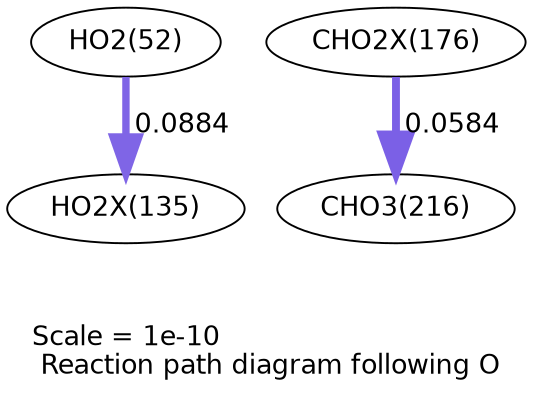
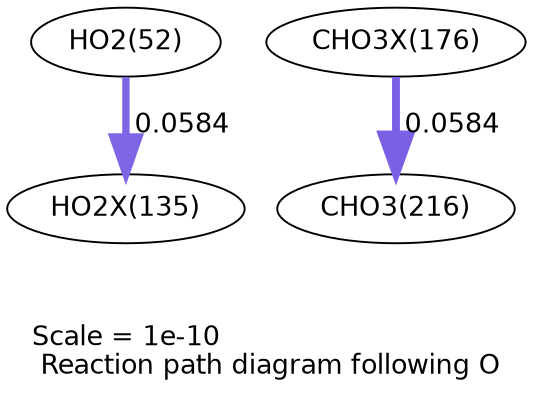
node "CHO2X(176)": label "CHO2X(176)" -> "CHO3X(176)"
edge "HO2(52)" -> "HO2X(135)": label " 0.0884" -> " 0.0584"
